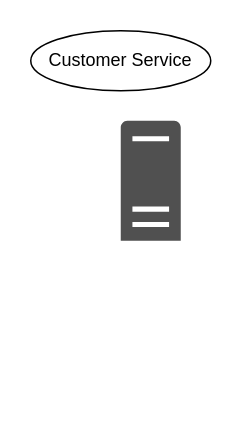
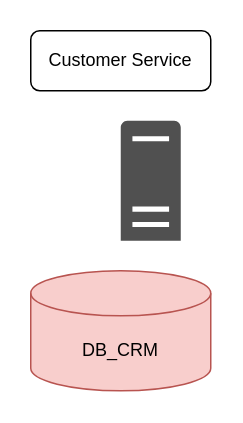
node "Customer Service": shape ellipse -> rounded rectangle
node "DB_CRM": added
